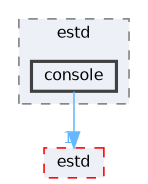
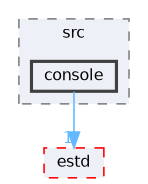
cluster "estd": label "estd" -> "src"
